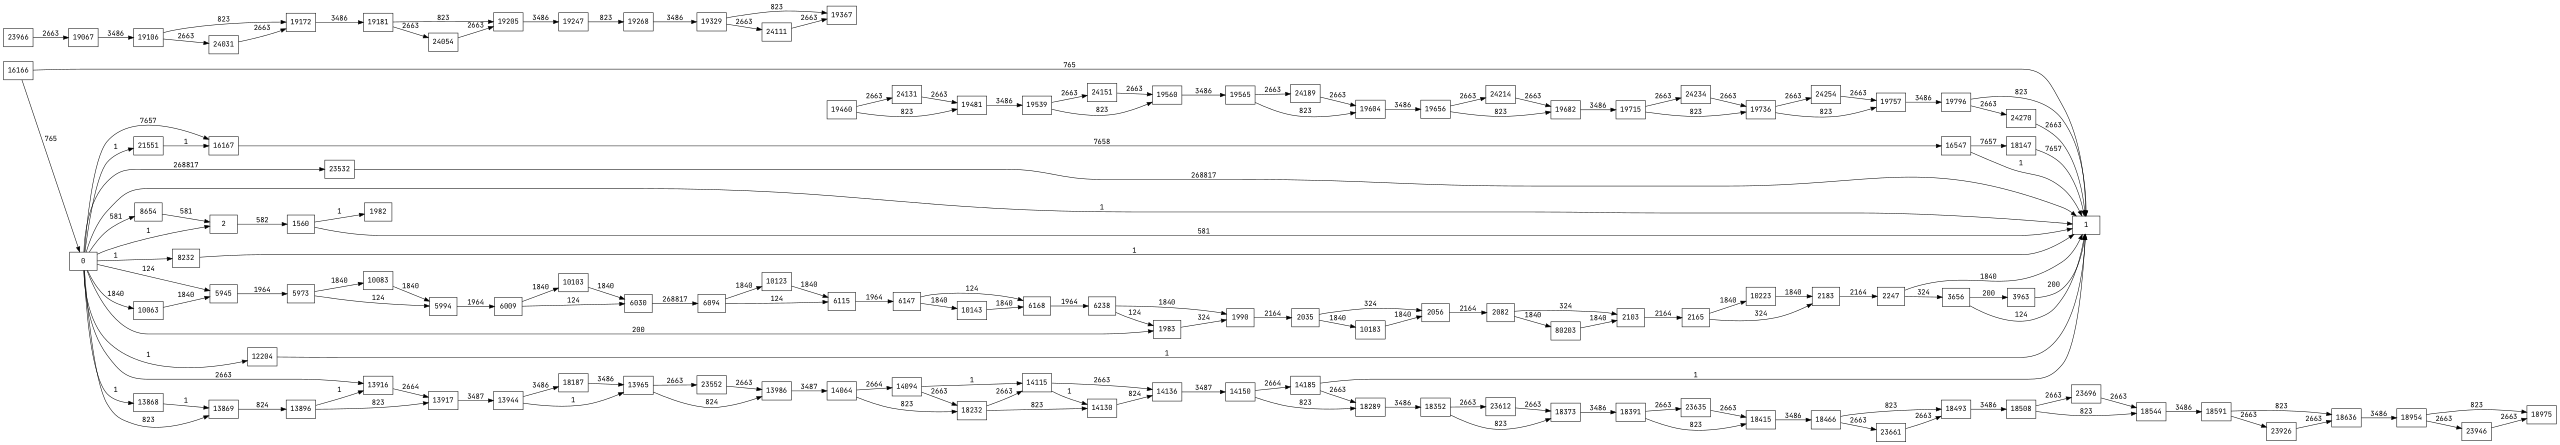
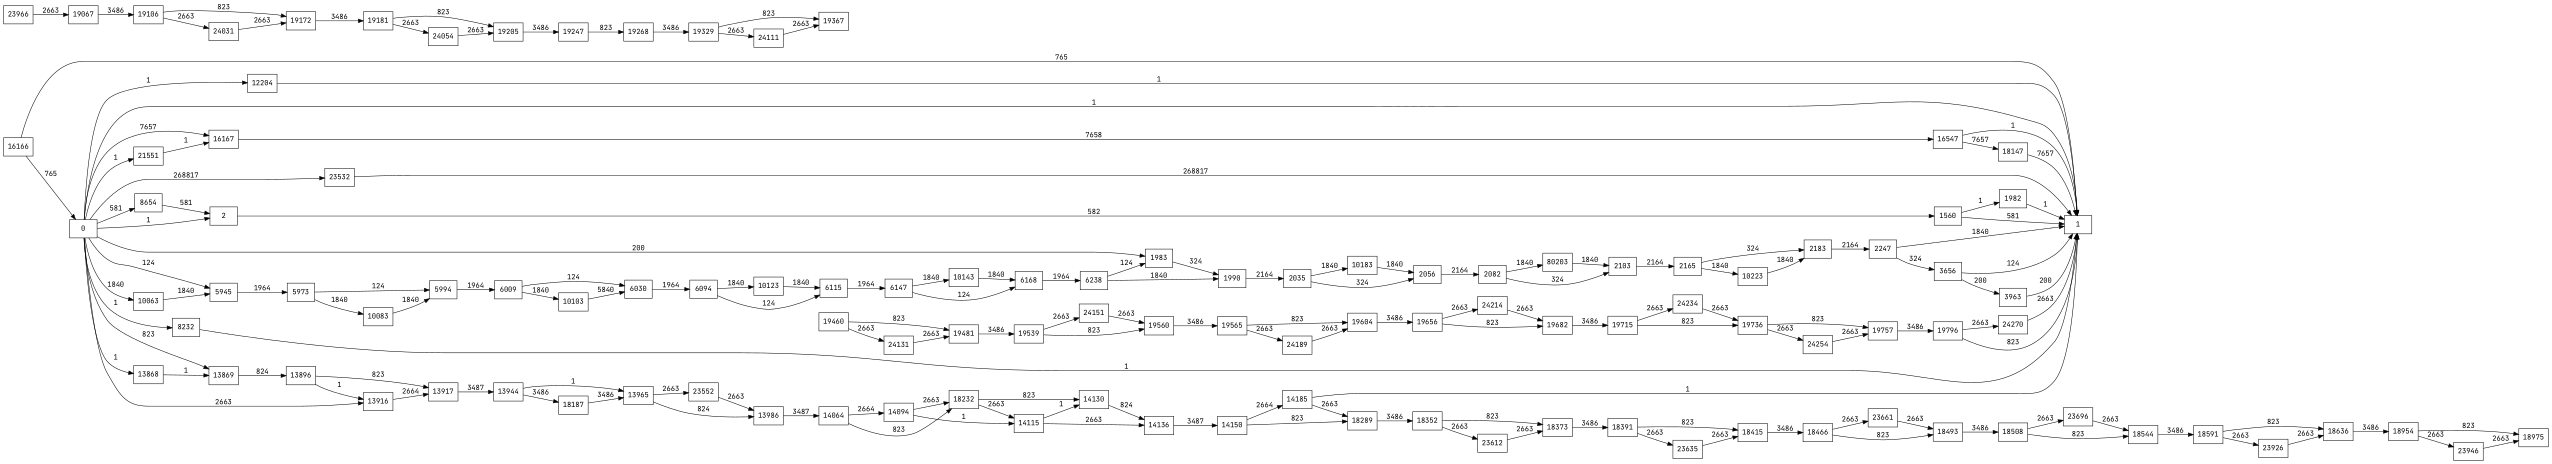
edge "1982" -> "1": added, label "1"
edge "10103" -> "6030": label "1840" -> "5840"
edge "6030" -> "6094": label "268817" -> "1964"
